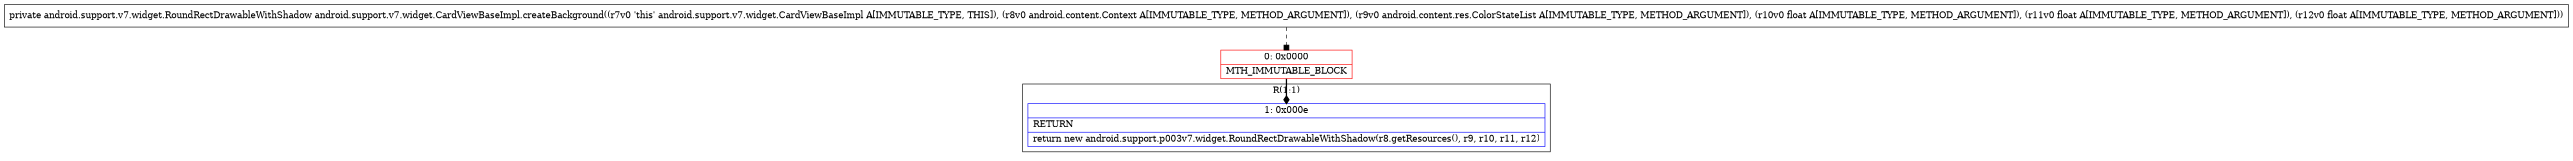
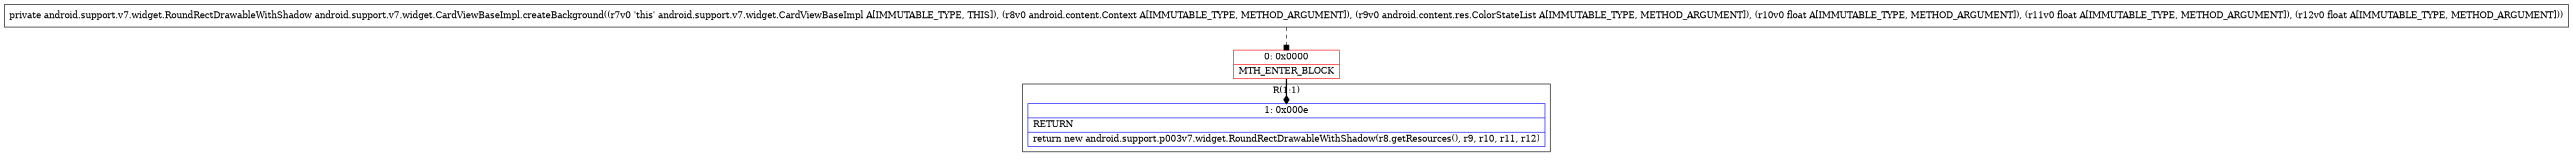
node "0: 0x0000": text "MTH_IMMUTABLE_BLOCK" -> "MTH_ENTER_BLOCK"
